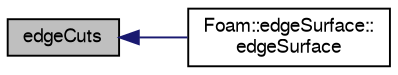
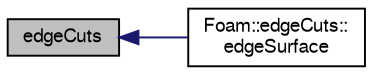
node "Foam::edgeSurface:: edgeSurface": label "Foam::edgeSurface:: edgeSurface" -> "Foam::edgeCuts:: edgeSurface"
